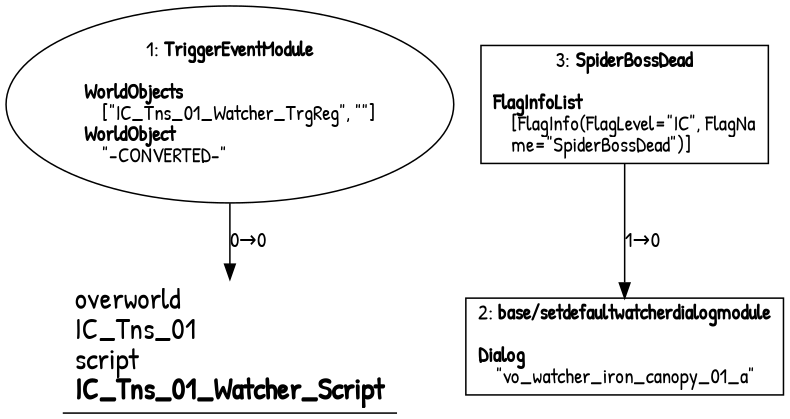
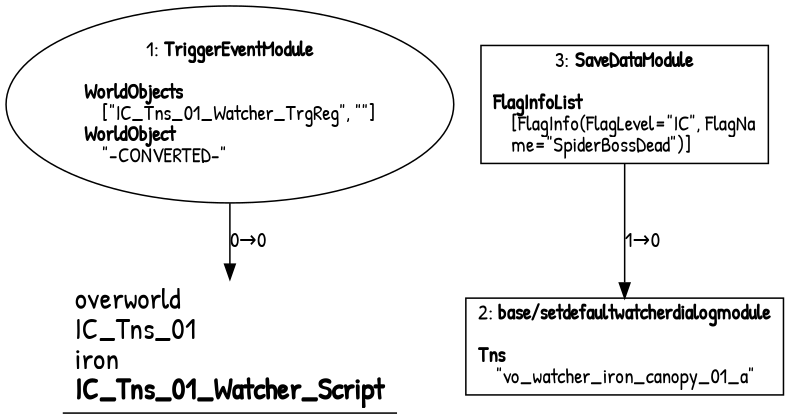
node "3:": text "SpiderBossDead" -> "SaveDataModule"
node "2:": text "Dialog" -> "Tns"
node "overworld": text "script" -> "iron"
